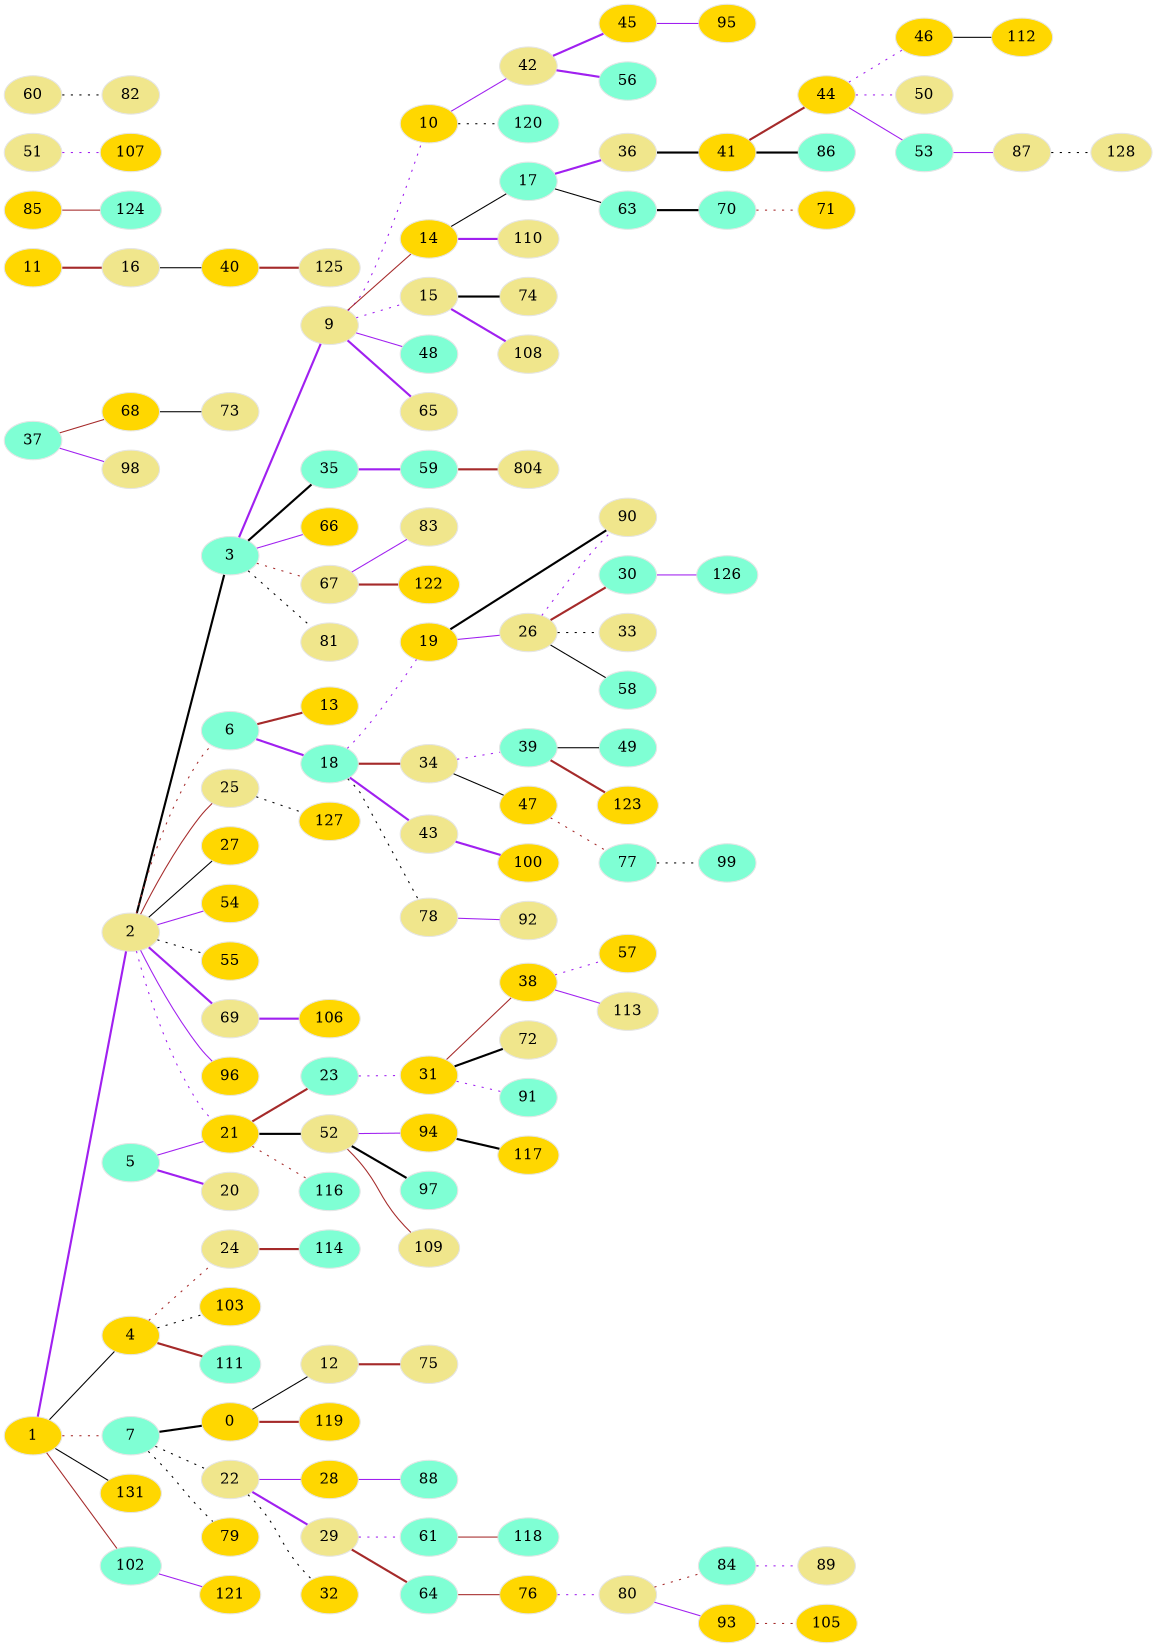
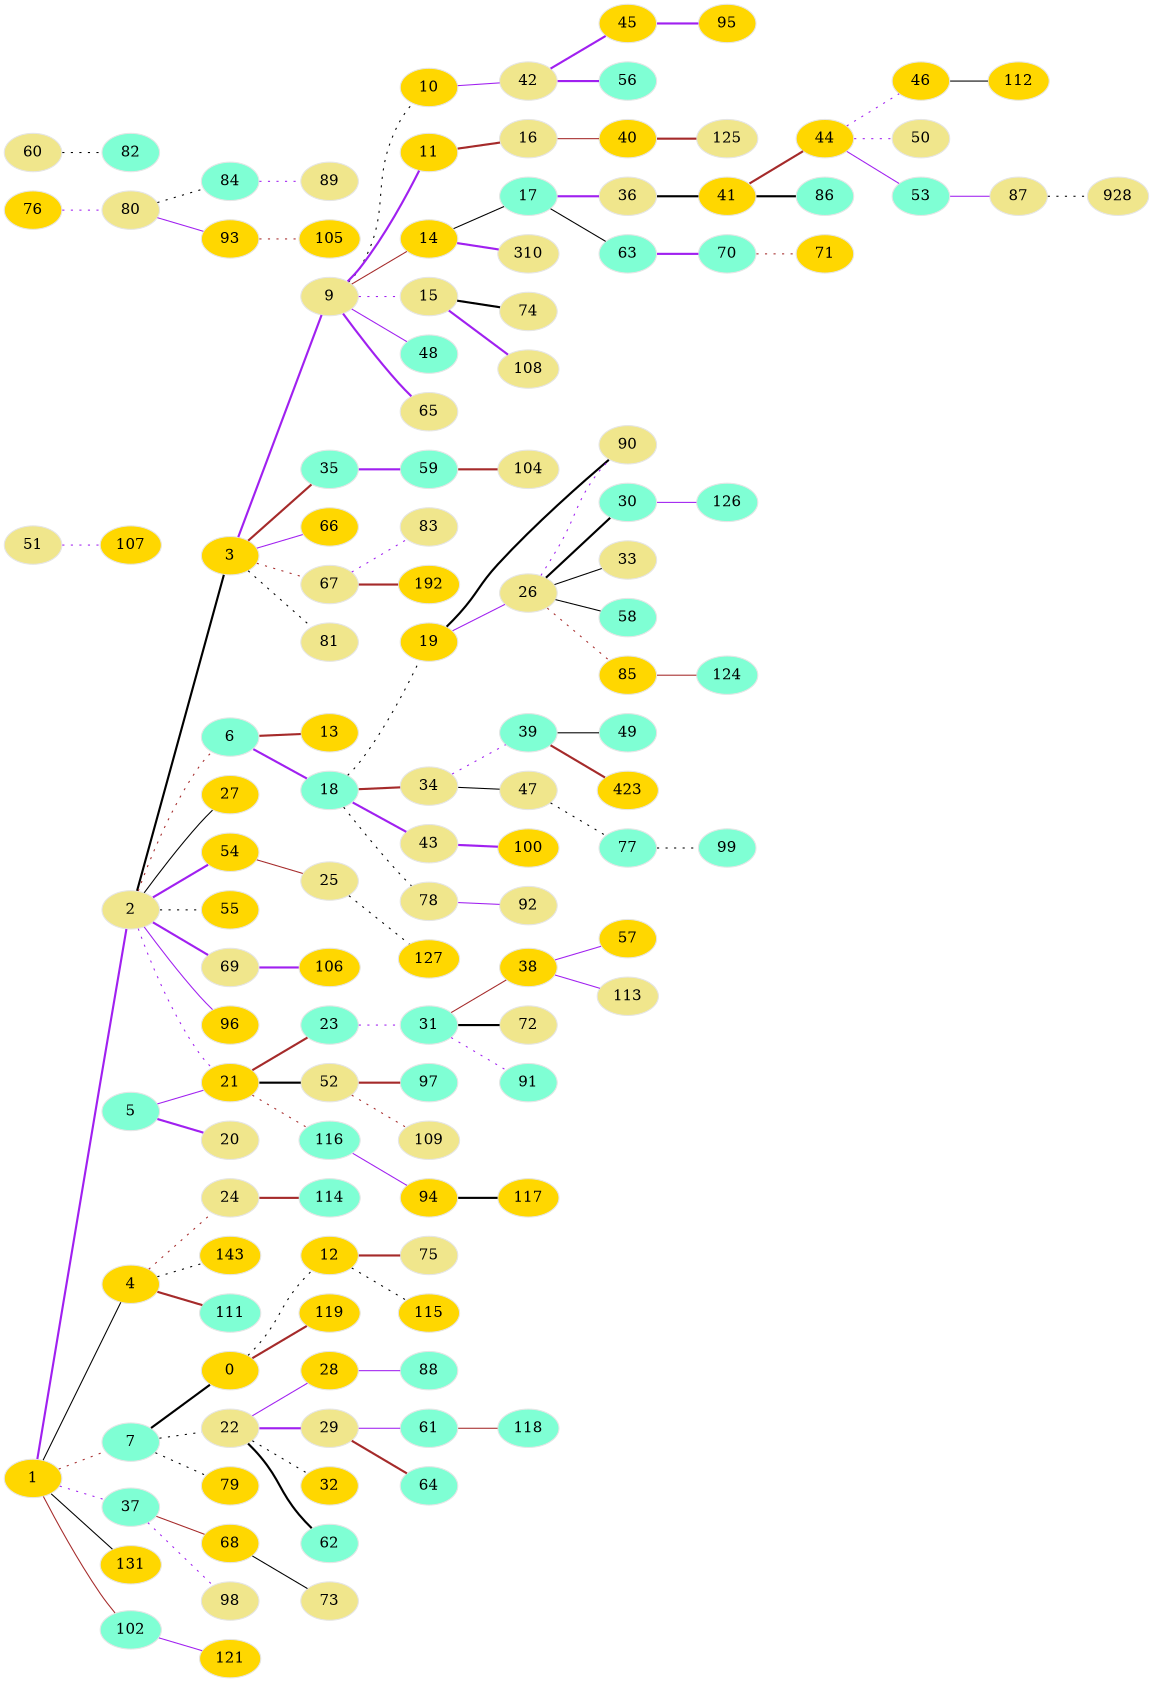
edge "45" -- "95": style solid -> bold
node "82": fillcolor khaki -> aquamarine
node "120": removed
node "128": label "128" -> "928"
edge "63" -- "70": color black -> purple
edge "11" -- "9": added
edge "10" -- "9": color purple -> black
node "110": label "110" -> "310"
edge "16" -- "40": color black -> brown
edge "37" -- "98": style solid -> dotted
node "804": label "804" -> "104"
edge "35" -- "3": color black -> brown
node "3": fillcolor aquamarine -> gold
edge "83" -- "67": style solid -> dotted
node "122": label "122" -> "192"
edge "30" -- "26": color brown -> black
edge "26" -- "33": style dotted -> solid
edge "26" -- "85": added
edge "19" -- "18": color purple -> black
node "47": fillcolor gold -> khaki
node "123": label "123" -> "423"
edge "47" -- "77": color brown -> black
edge "25" -- "2": now "25" -- "54"
edge "54" -- "2": style solid -> bold
edge "57" -- "38": style dotted -> solid
node "31": fillcolor gold -> aquamarine
edge "94" -- "52": now "94" -- "116"
edge "52" -- "97": color black -> brown
edge "52" -- "109": style solid -> dotted
node "103": label "103" -> "143"
node "115": added
node "12": fillcolor khaki -> gold
edge "12" -- "0": style solid -> dotted
edge "1" -- "37": added
edge "29" -- "61": style dotted -> solid
node "62": added
edge "84" -- "80": color brown -> black
edge "64" -- "76": removed
